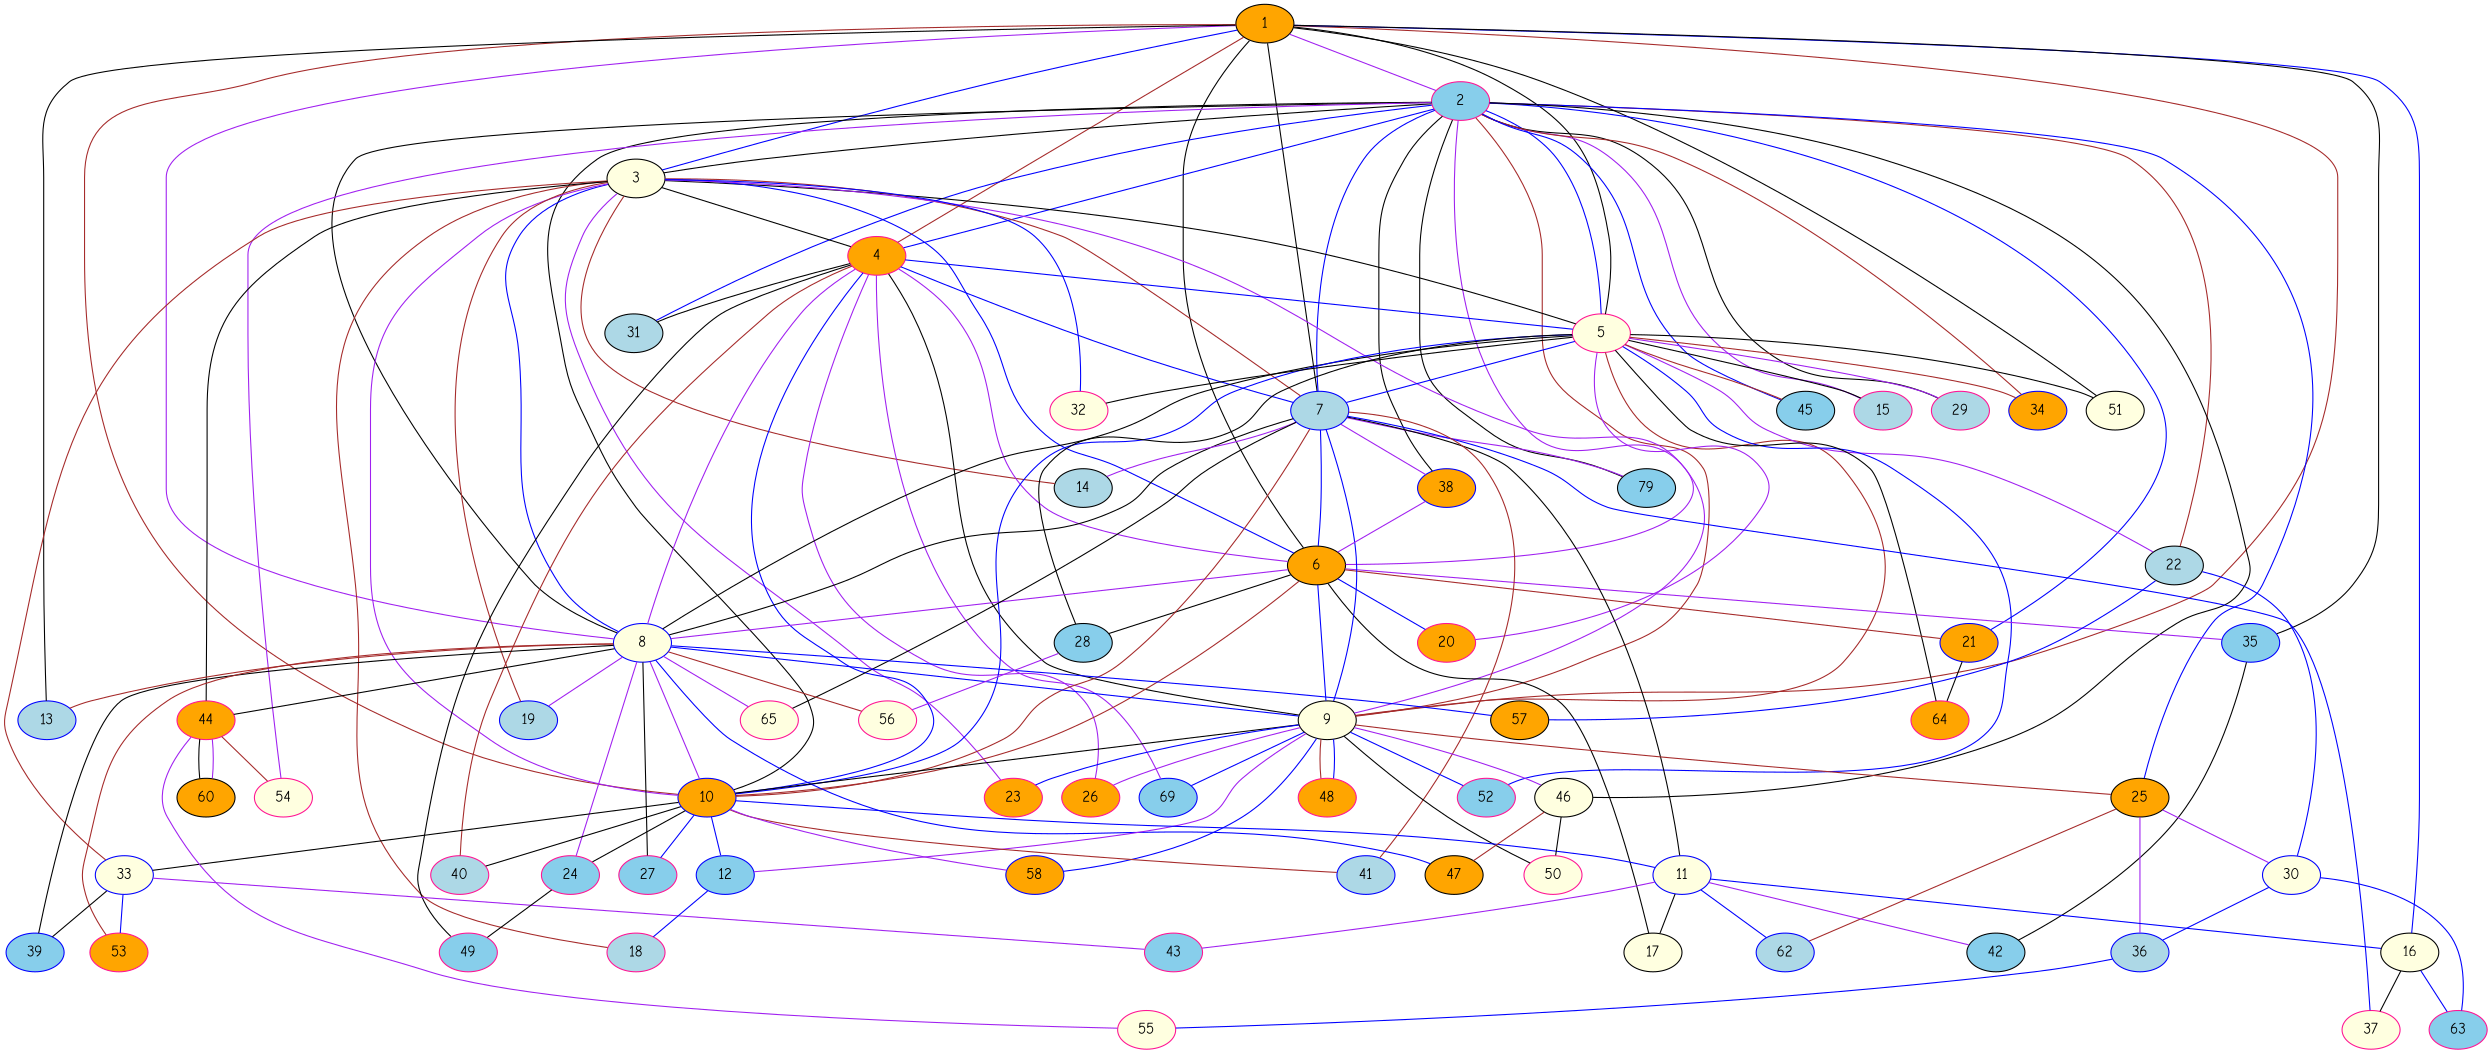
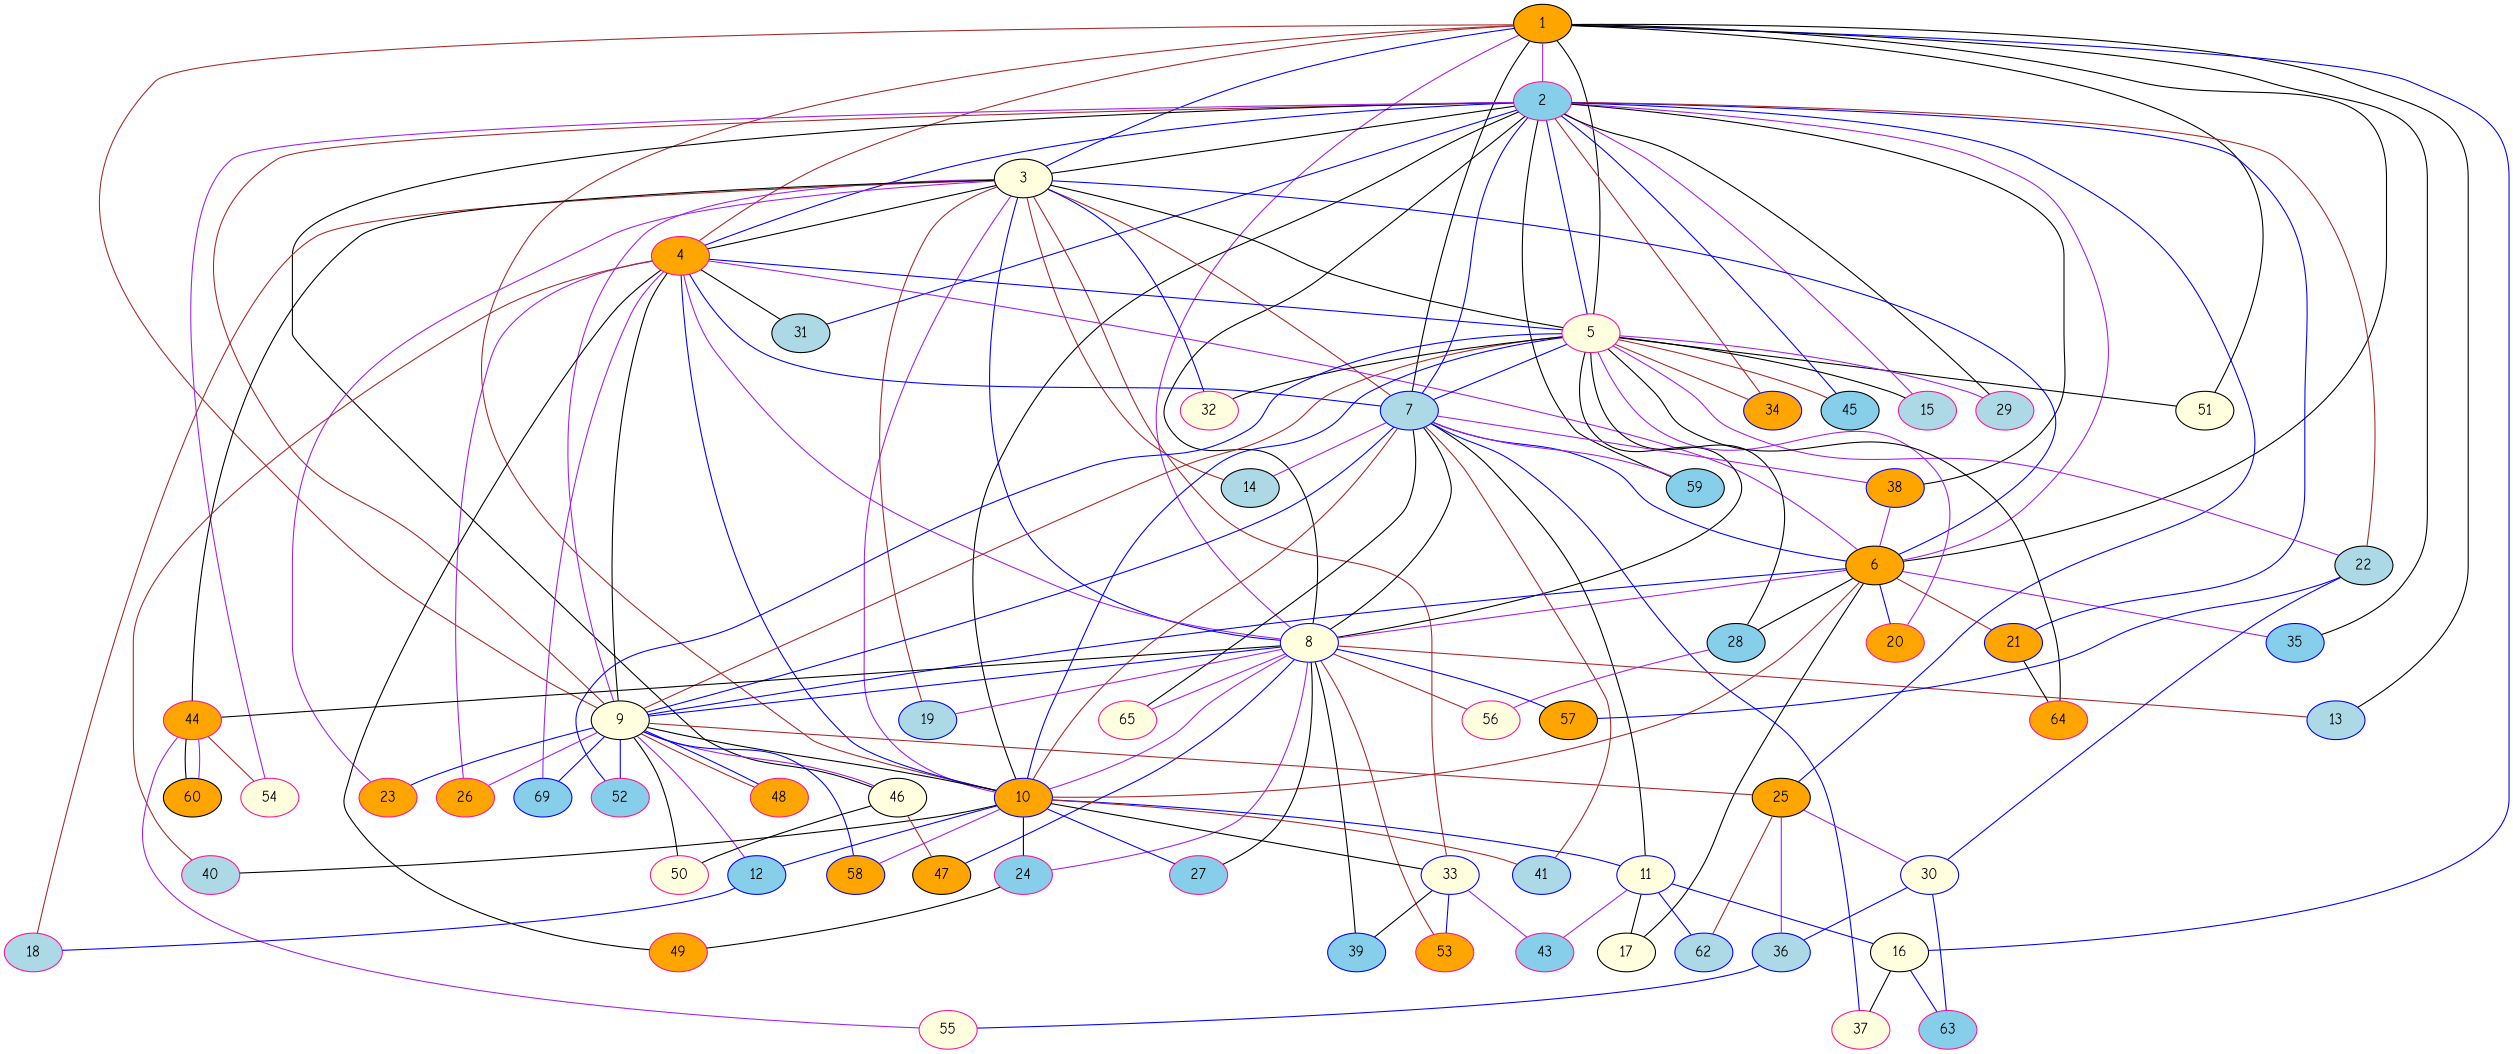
node "79": label "79" -> "59"
node "49": fillcolor skyblue -> orange
node "42": removed
